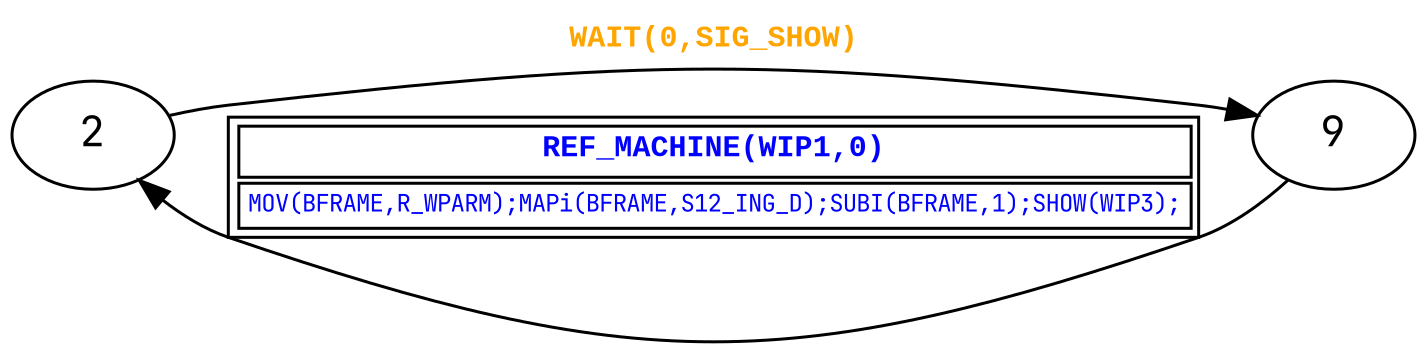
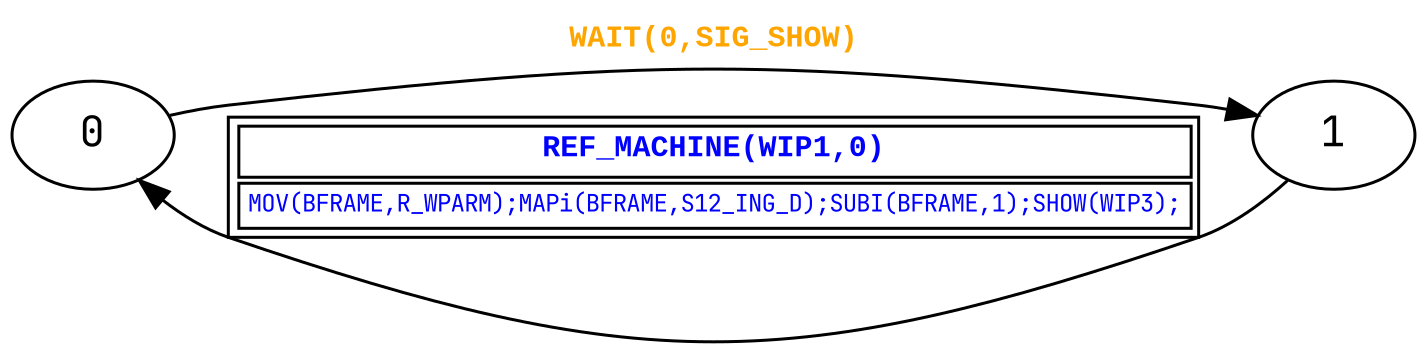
node "2": label "2" -> "0"
node "9": label "9" -> "1"
